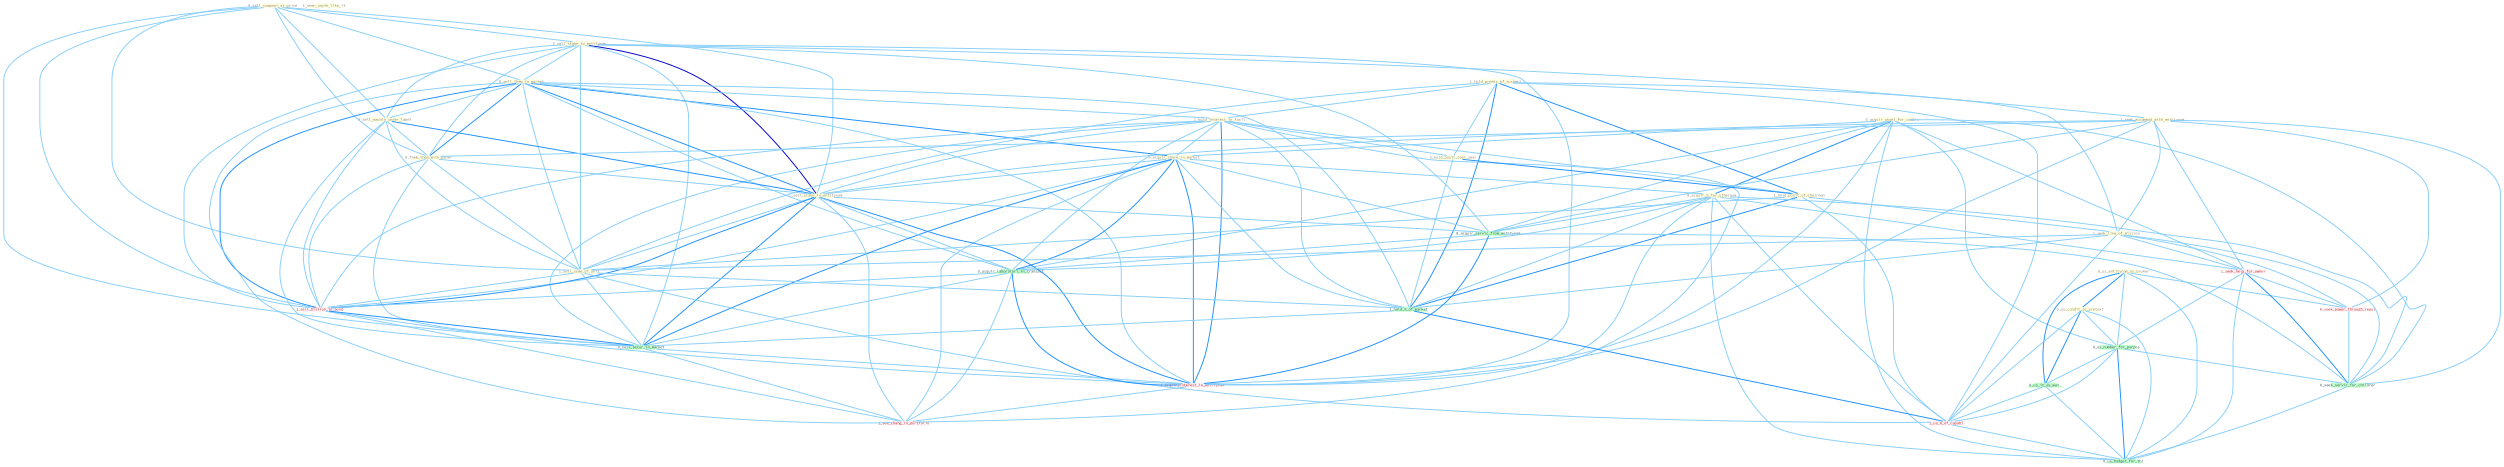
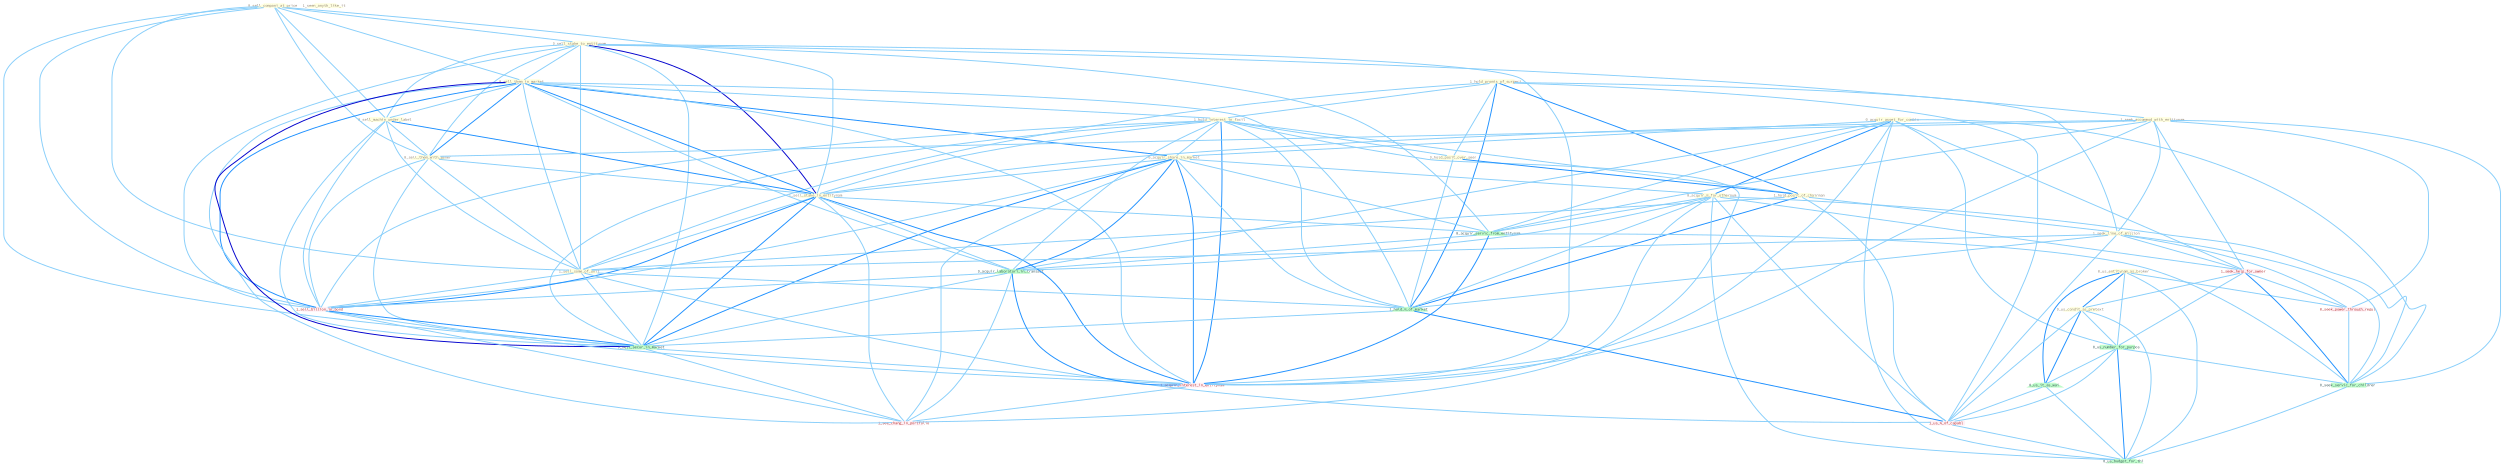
node "0_them_them_with_gener": label "0_them_them_with_gener" -> "0_sell_them_with_gener"
edge "0_sell_them_in_market" -- "0_sell_secur_in_market": added
edge "1_seek_help_for_owner" -- "0_us_budget_for_thi": now "1_seek_help_for_owner" -- "0_us_condit_as_pretext"
